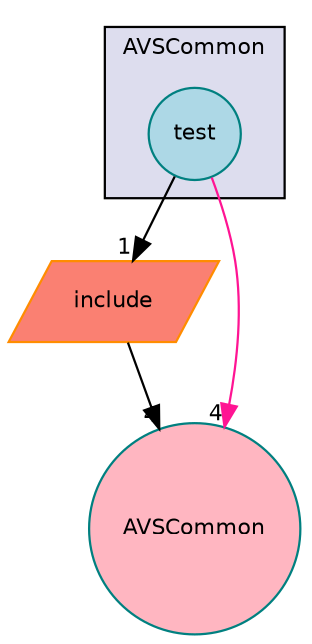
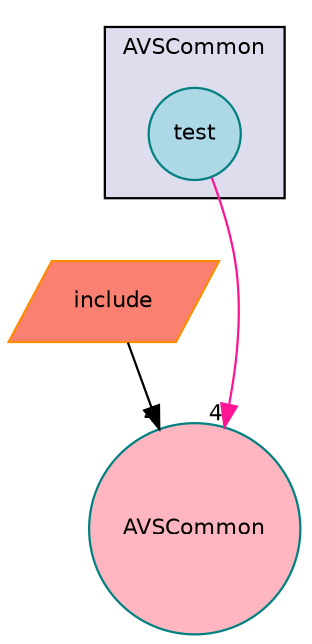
edge "test" -> "include": removed
